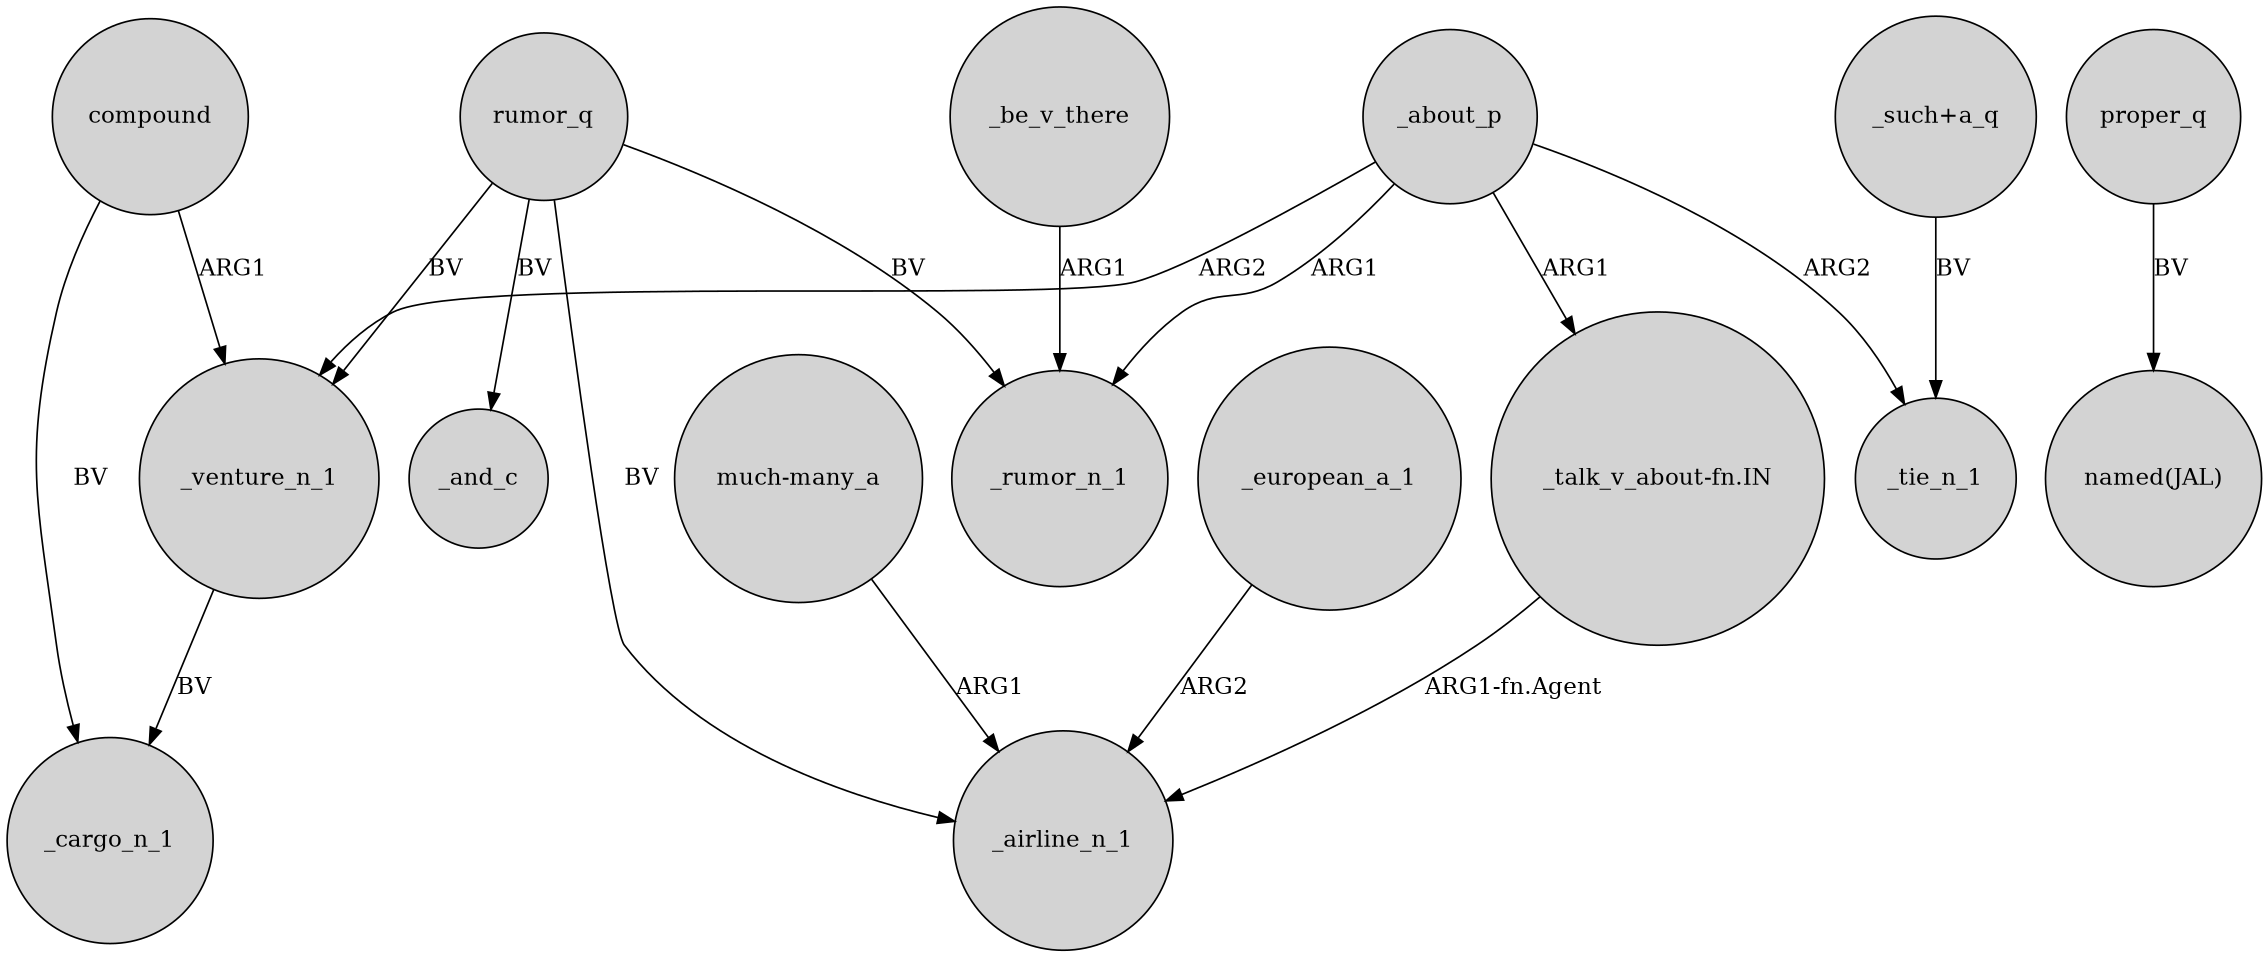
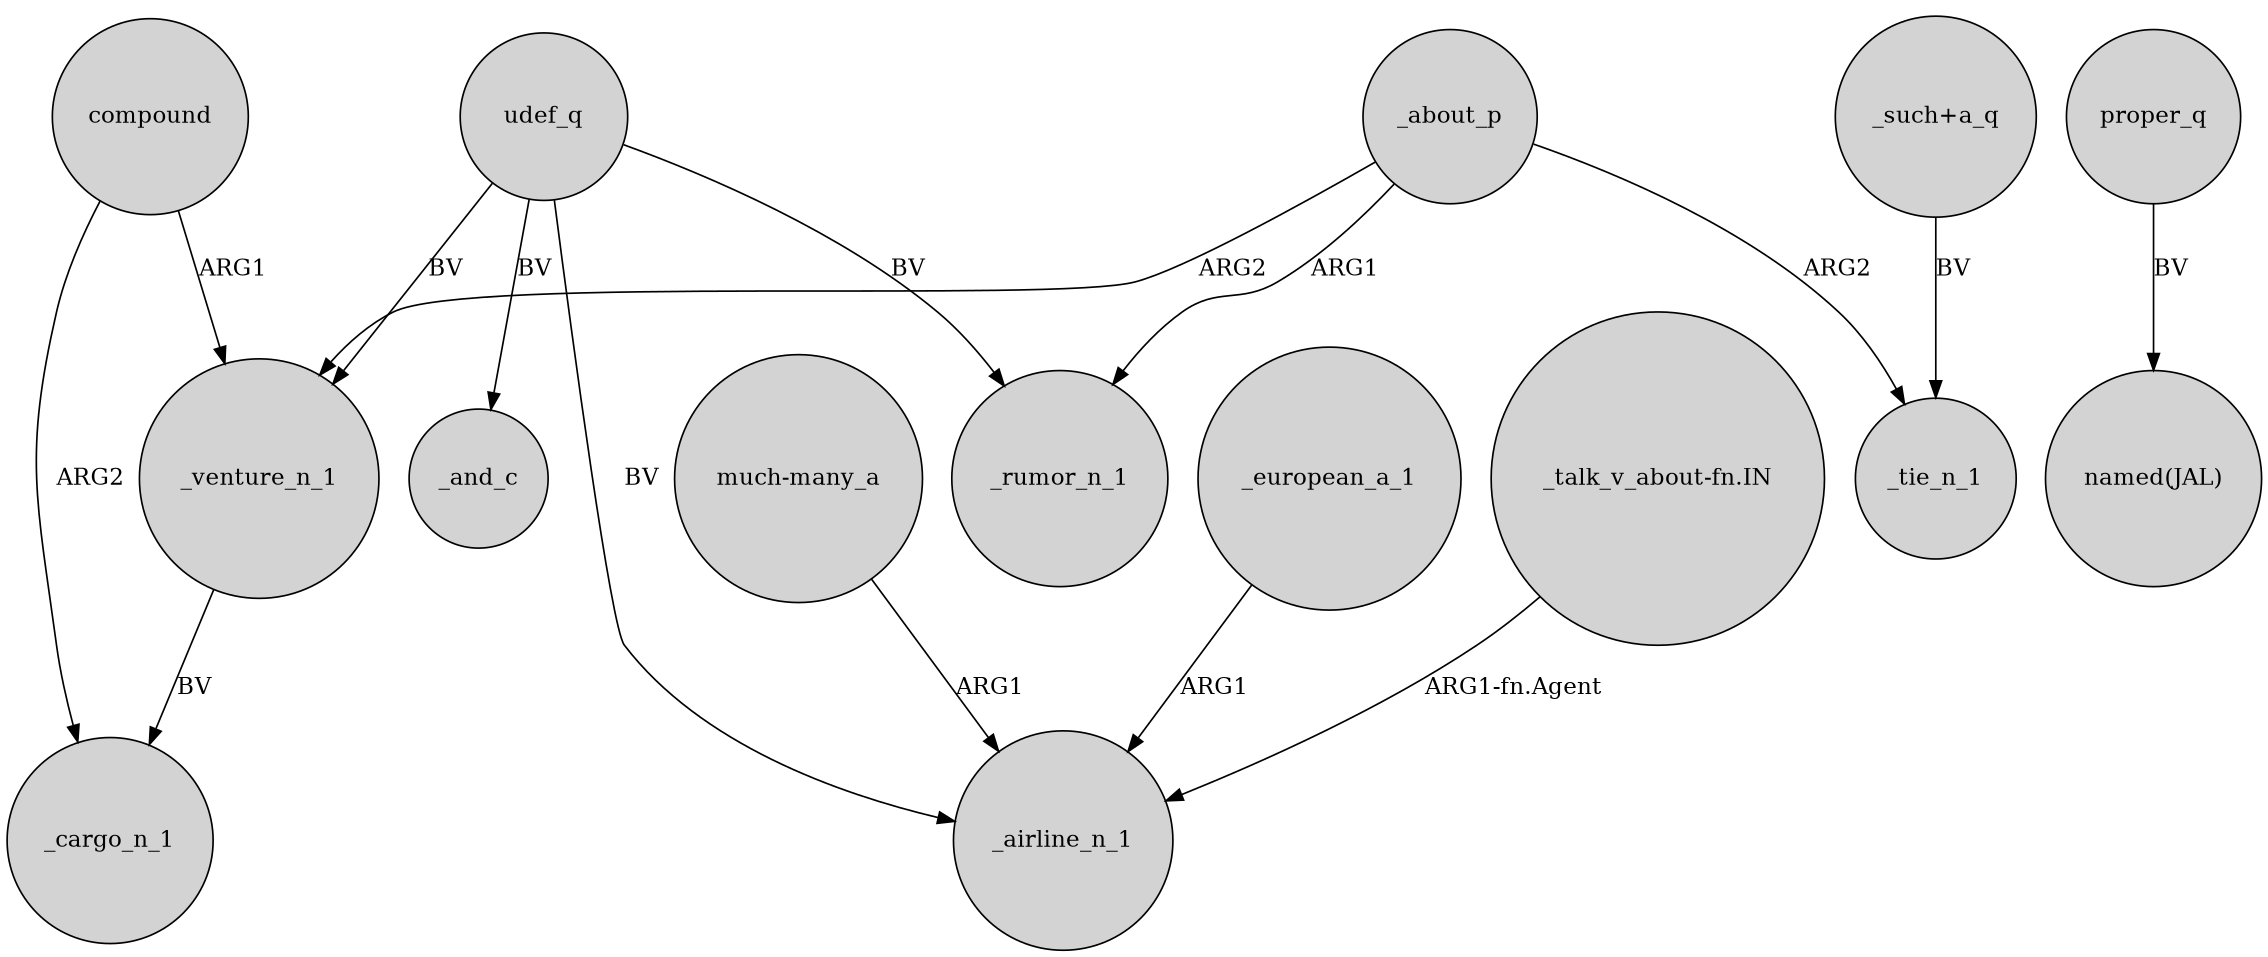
node "rumor_q": label "rumor_q" -> "udef_q"
node "_be_v_there": removed
edge "_about_p" -> "_talk_v_about-fn.IN": removed, label "ARG1"
edge "compound" -> "_cargo_n_1": label "BV" -> "ARG2"
edge "_european_a_1" -> "_airline_n_1": label "ARG2" -> "ARG1"
